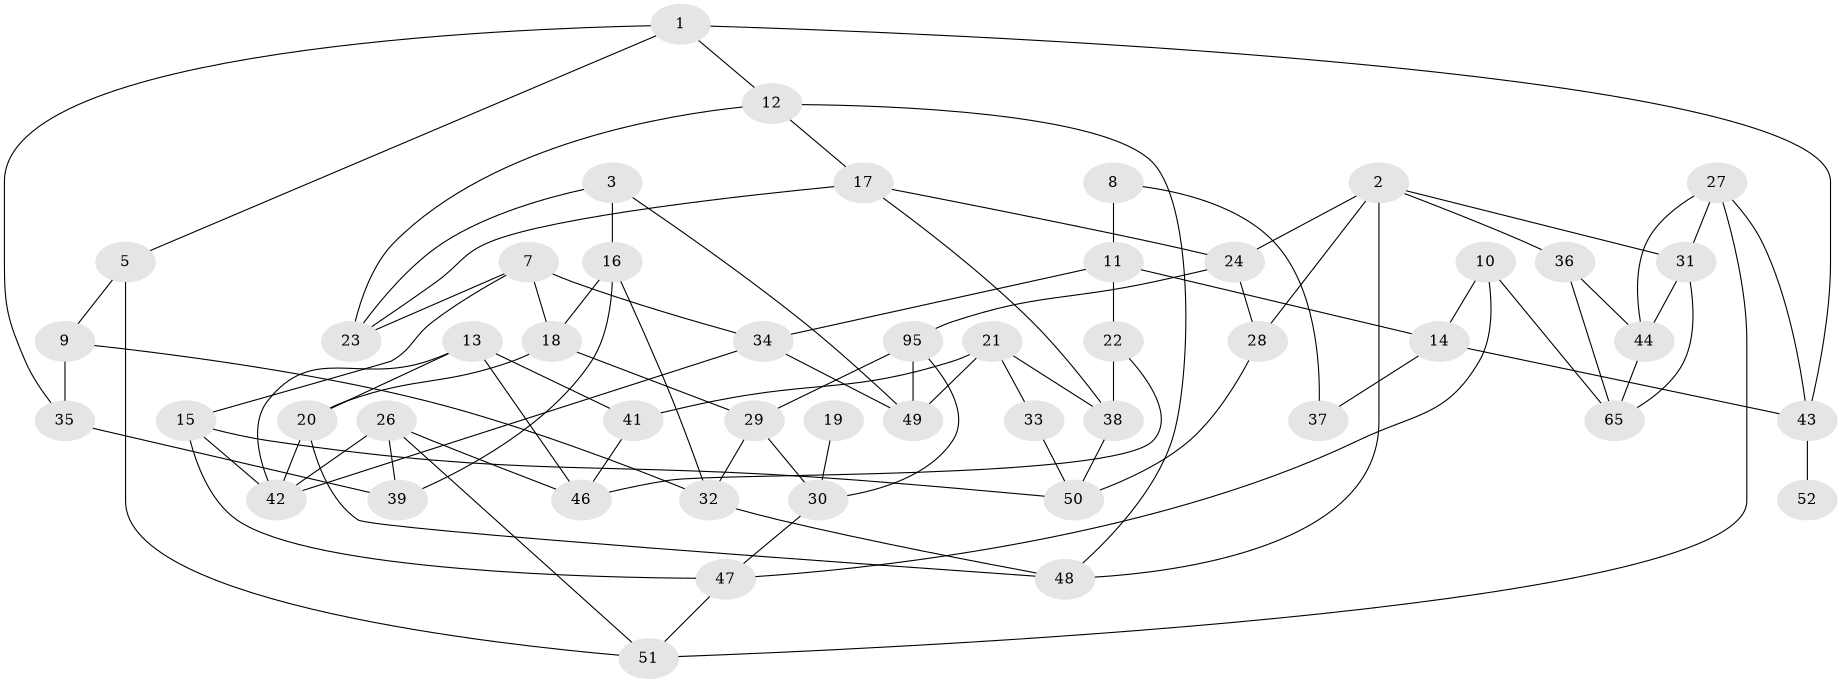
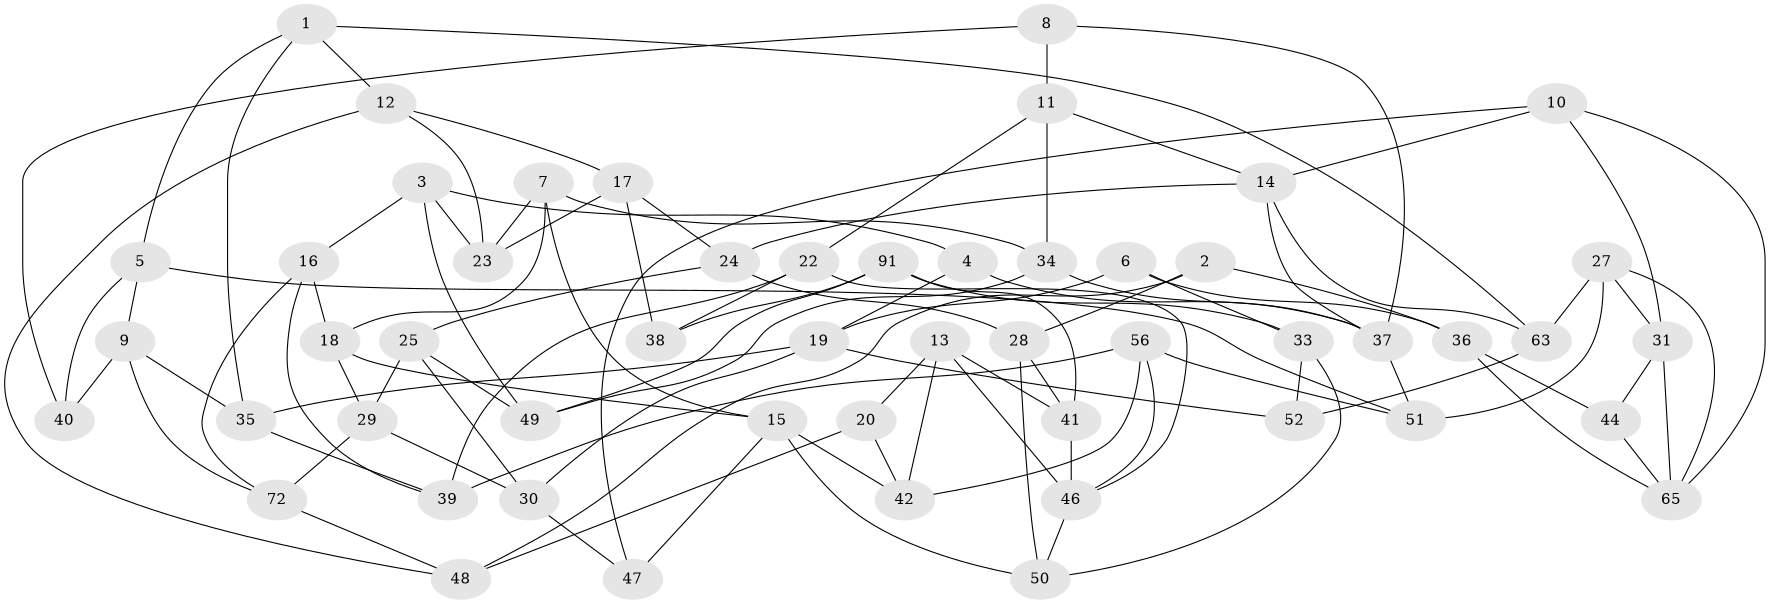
edge "2" -- "31": now "10" -- "31"
edge "2" -- "24": now "14" -- "24"
edge "27" -- "44": now "27" -- "65"
node "4": added
node "6": added
edge "22" -- "39": added
node "95": label "95" -> "25"
node "21": label "21" -> "91"
edge "19" -- "35": added
edge "28" -- "41": added
edge "18" -- "20": now "18" -- "15"
edge "33" -- "52": added
edge "19" -- "52": added
node "40": added
node "26": label "26" -> "56"
node "43": label "43" -> "63"
edge "34" -- "42": now "34" -- "37"
edge "38" -- "50": now "46" -- "50"
node "32": label "32" -> "72"
edge "47" -- "51": now "37" -- "51"
